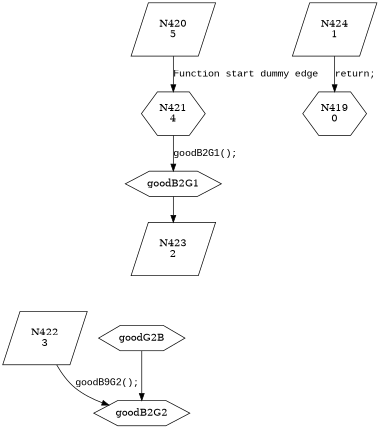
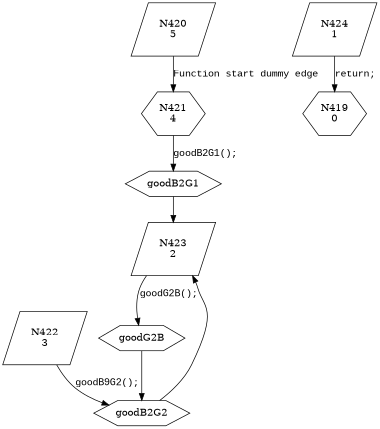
edge "N423 2" -> "goodG2B": added, label "goodG2B();"
edge "goodB2G2" -> "N423 2": added
